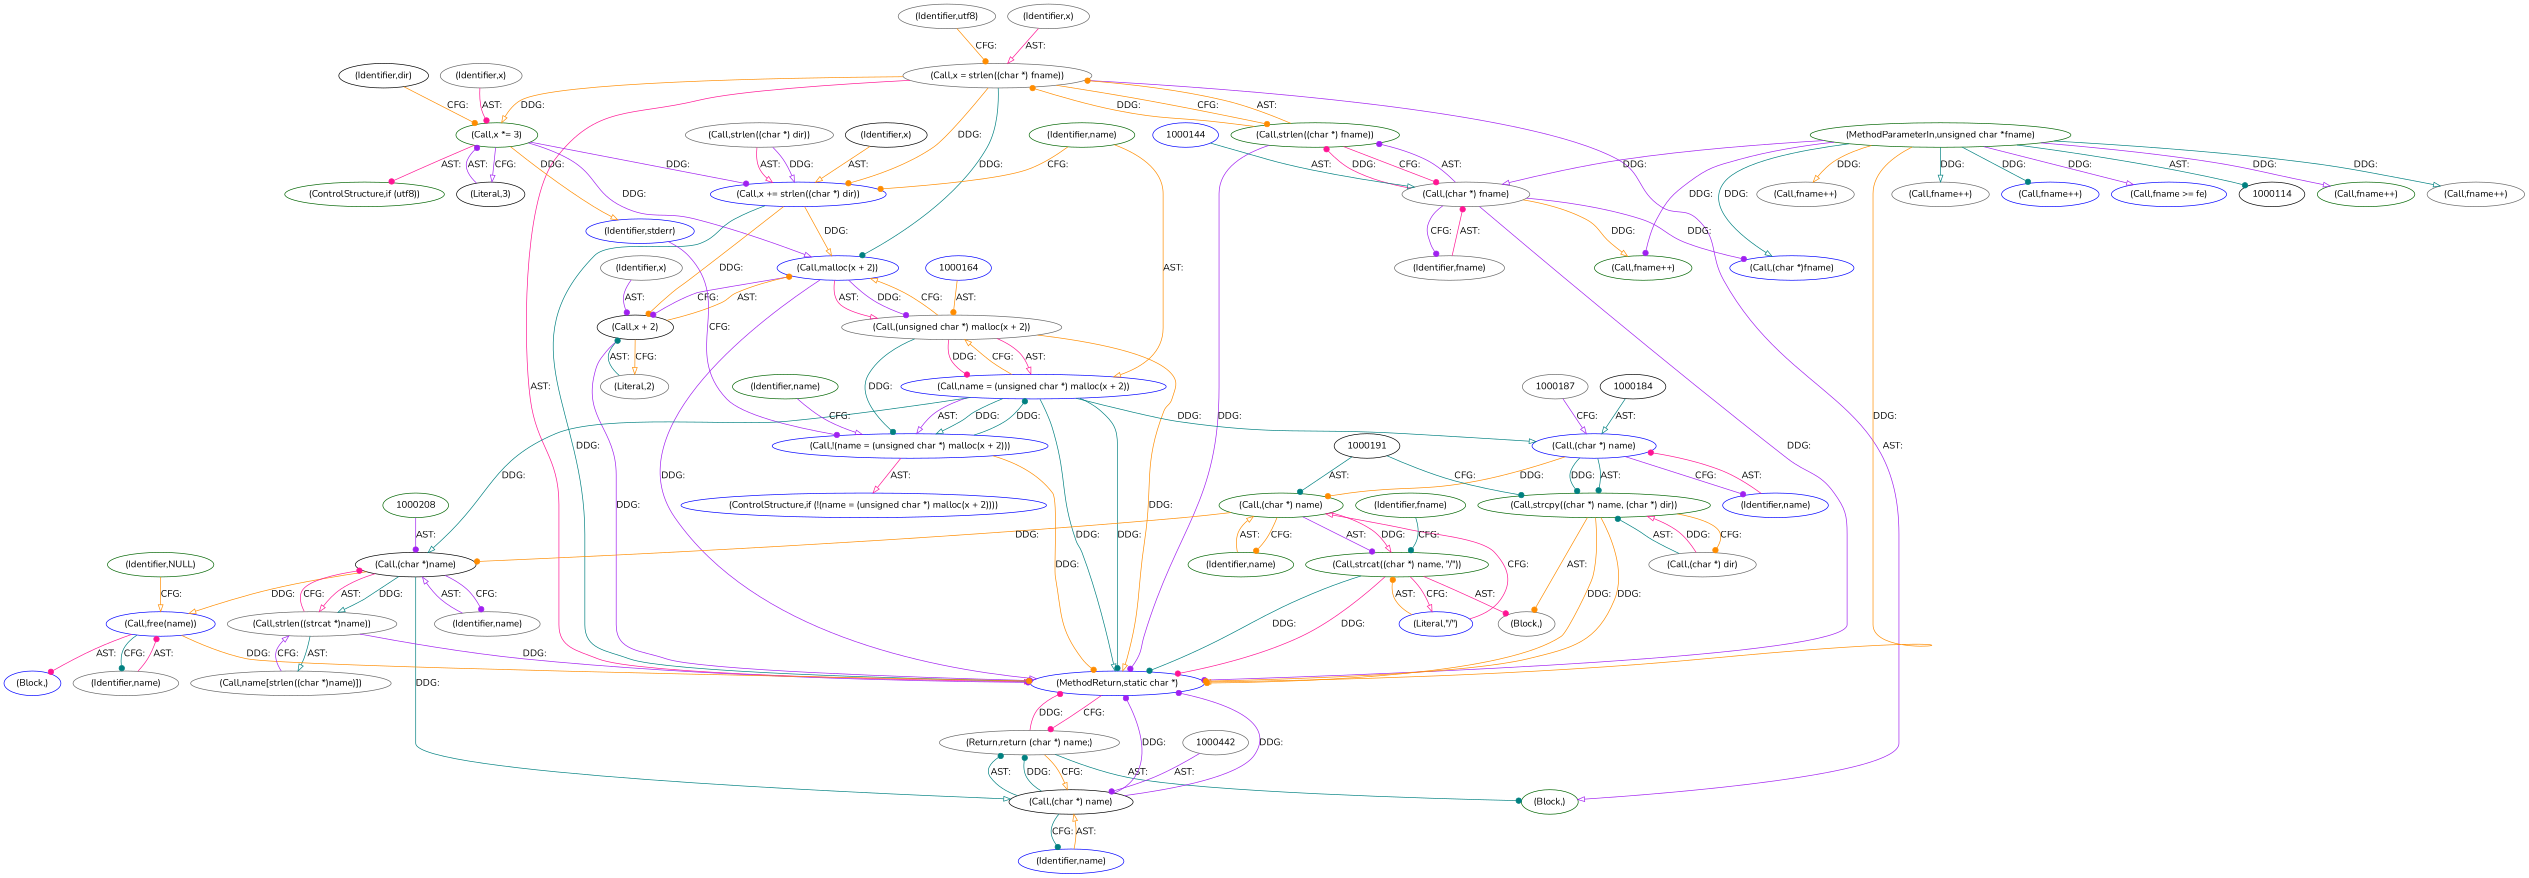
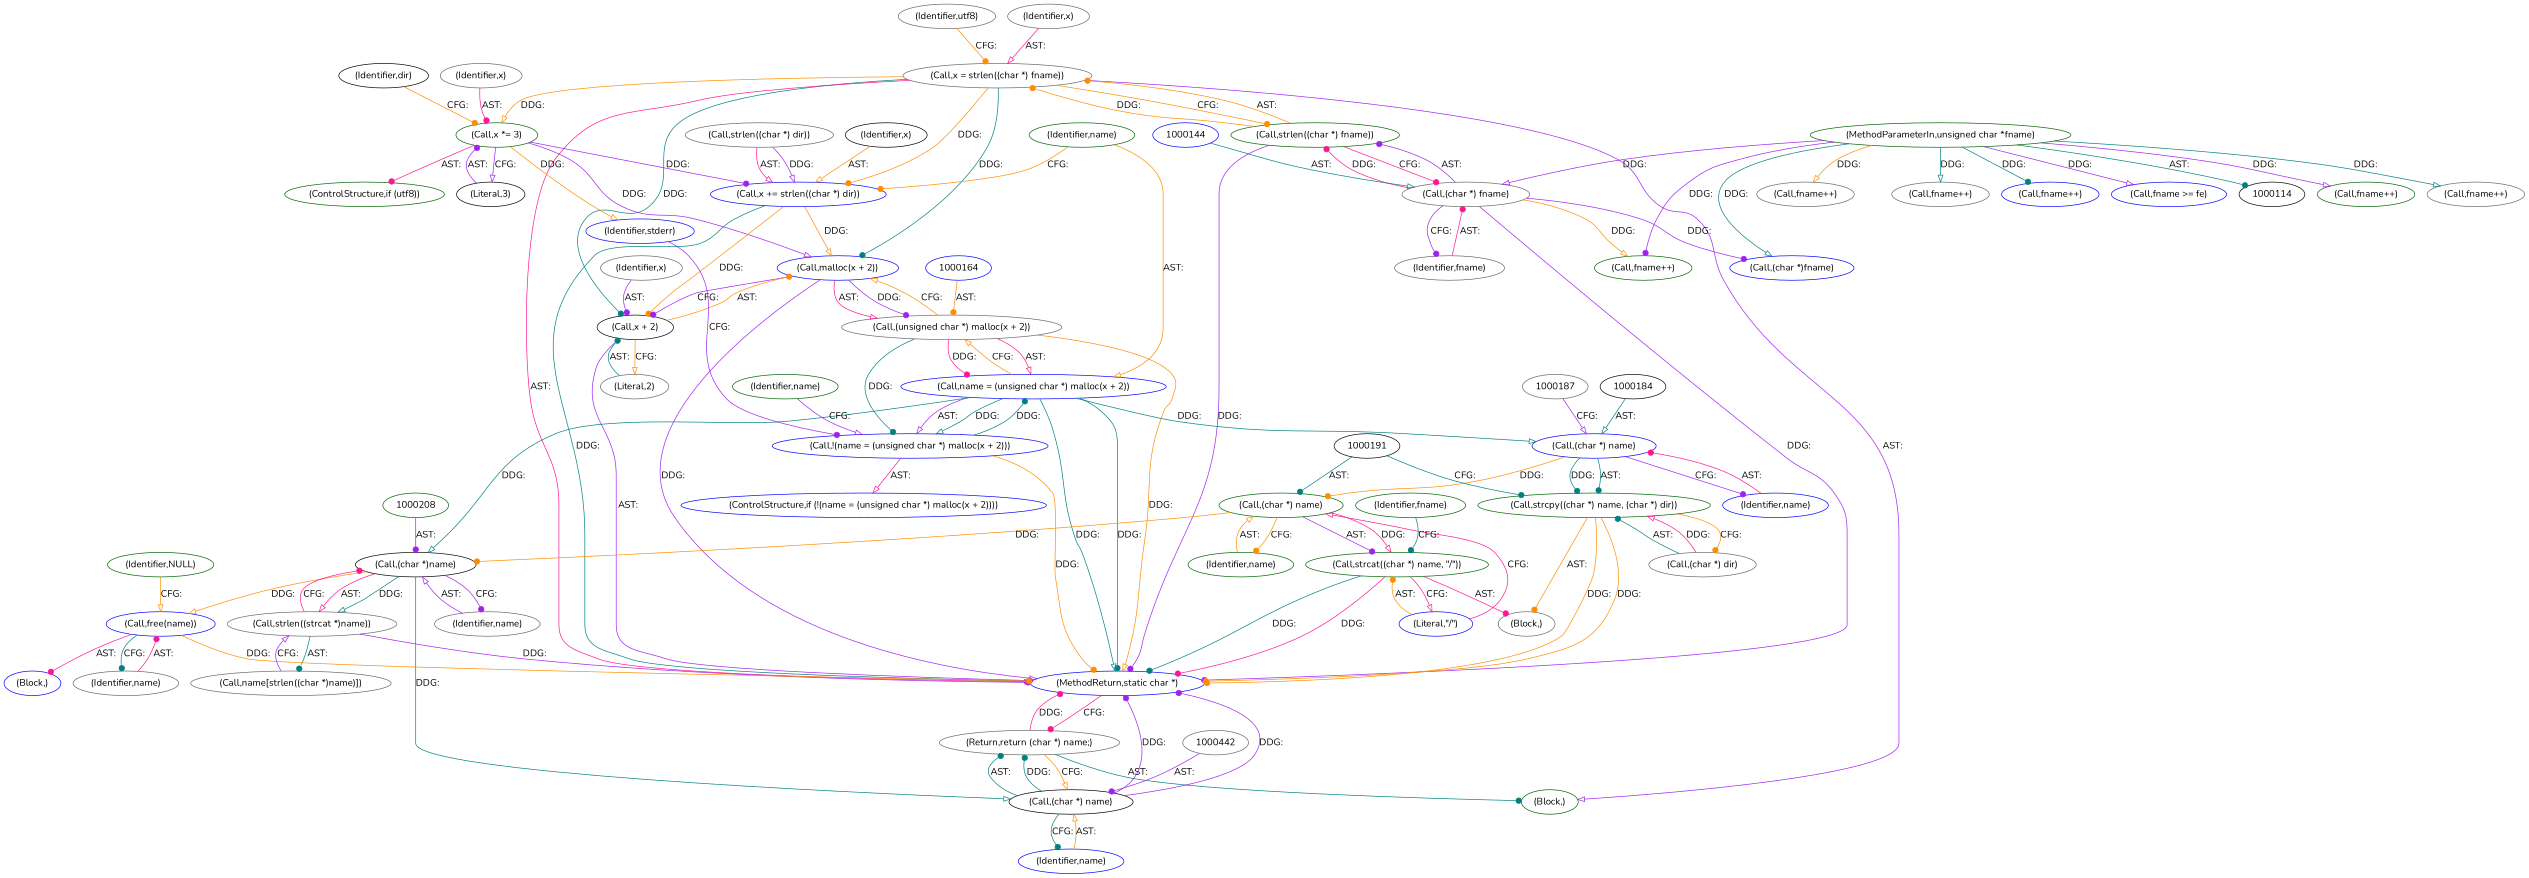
edge "(Call,x = strlen((char *) fname))" -> "(Call,x + 2)": added, label "DDG:"
edge "(Call,x + 2)" -> "(MethodReturn,static char *)": label "DDG: " -> "AST: "
edge "(MethodParameterIn,unsigned char *fname)" -> "(MethodReturn,static char *)": removed, label "DDG:"
edge "(Call,strlen((strcat *)name))" -> "(Call,name[strlen((char *)name)])": arrowhead onormal -> dot
